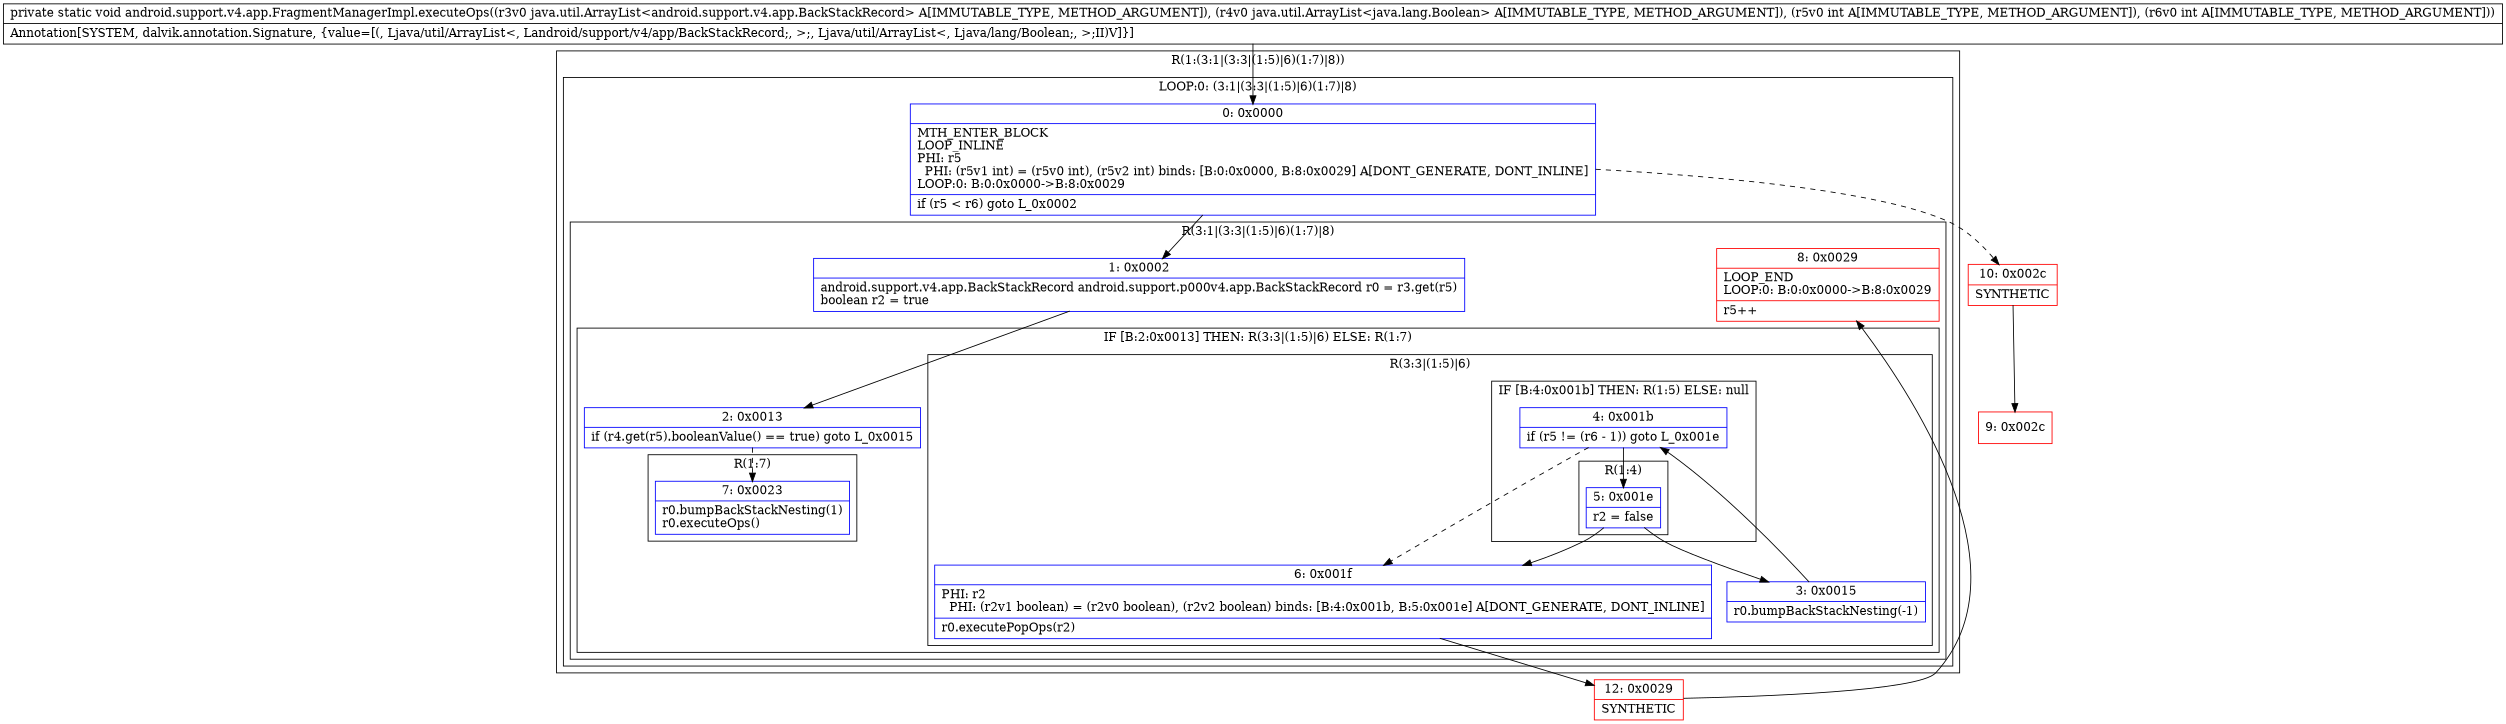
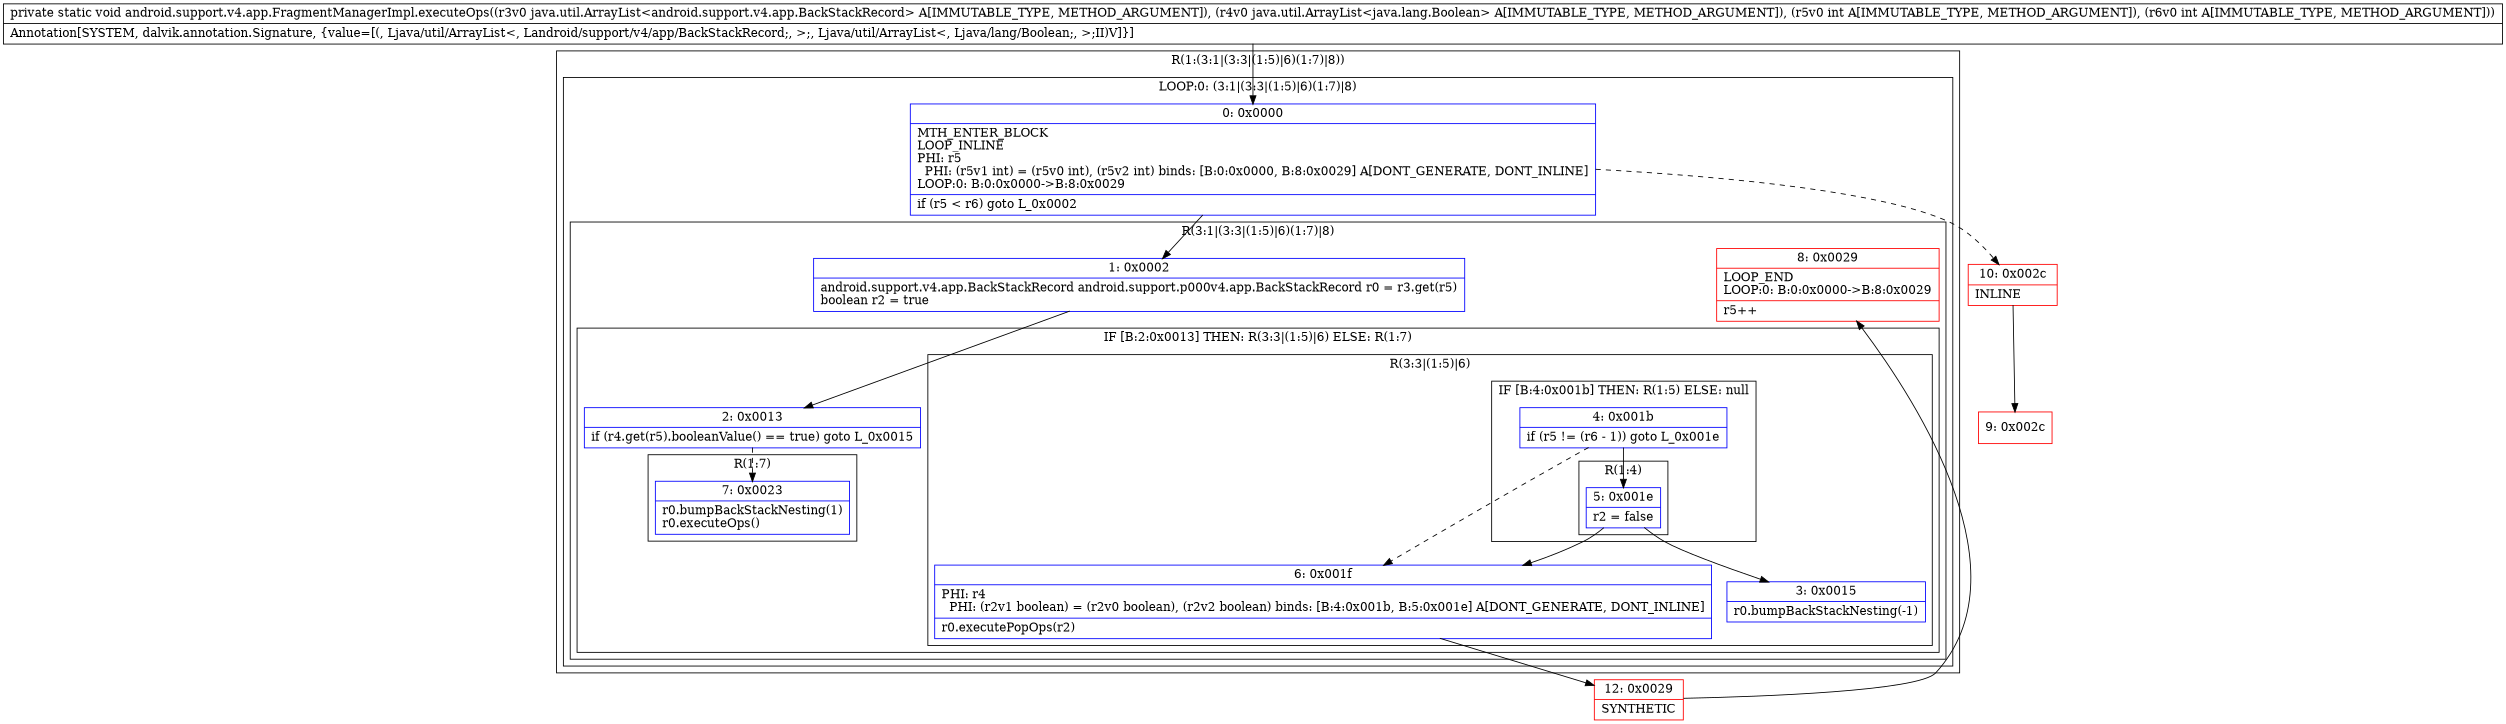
node "10: 0x002c": text "SYNTHETIC" -> "INLINE"
edge "3: 0x0015" -> "4: 0x001b": removed
node "6: 0x001f": text "PHI: r2" -> "PHI: r4"
